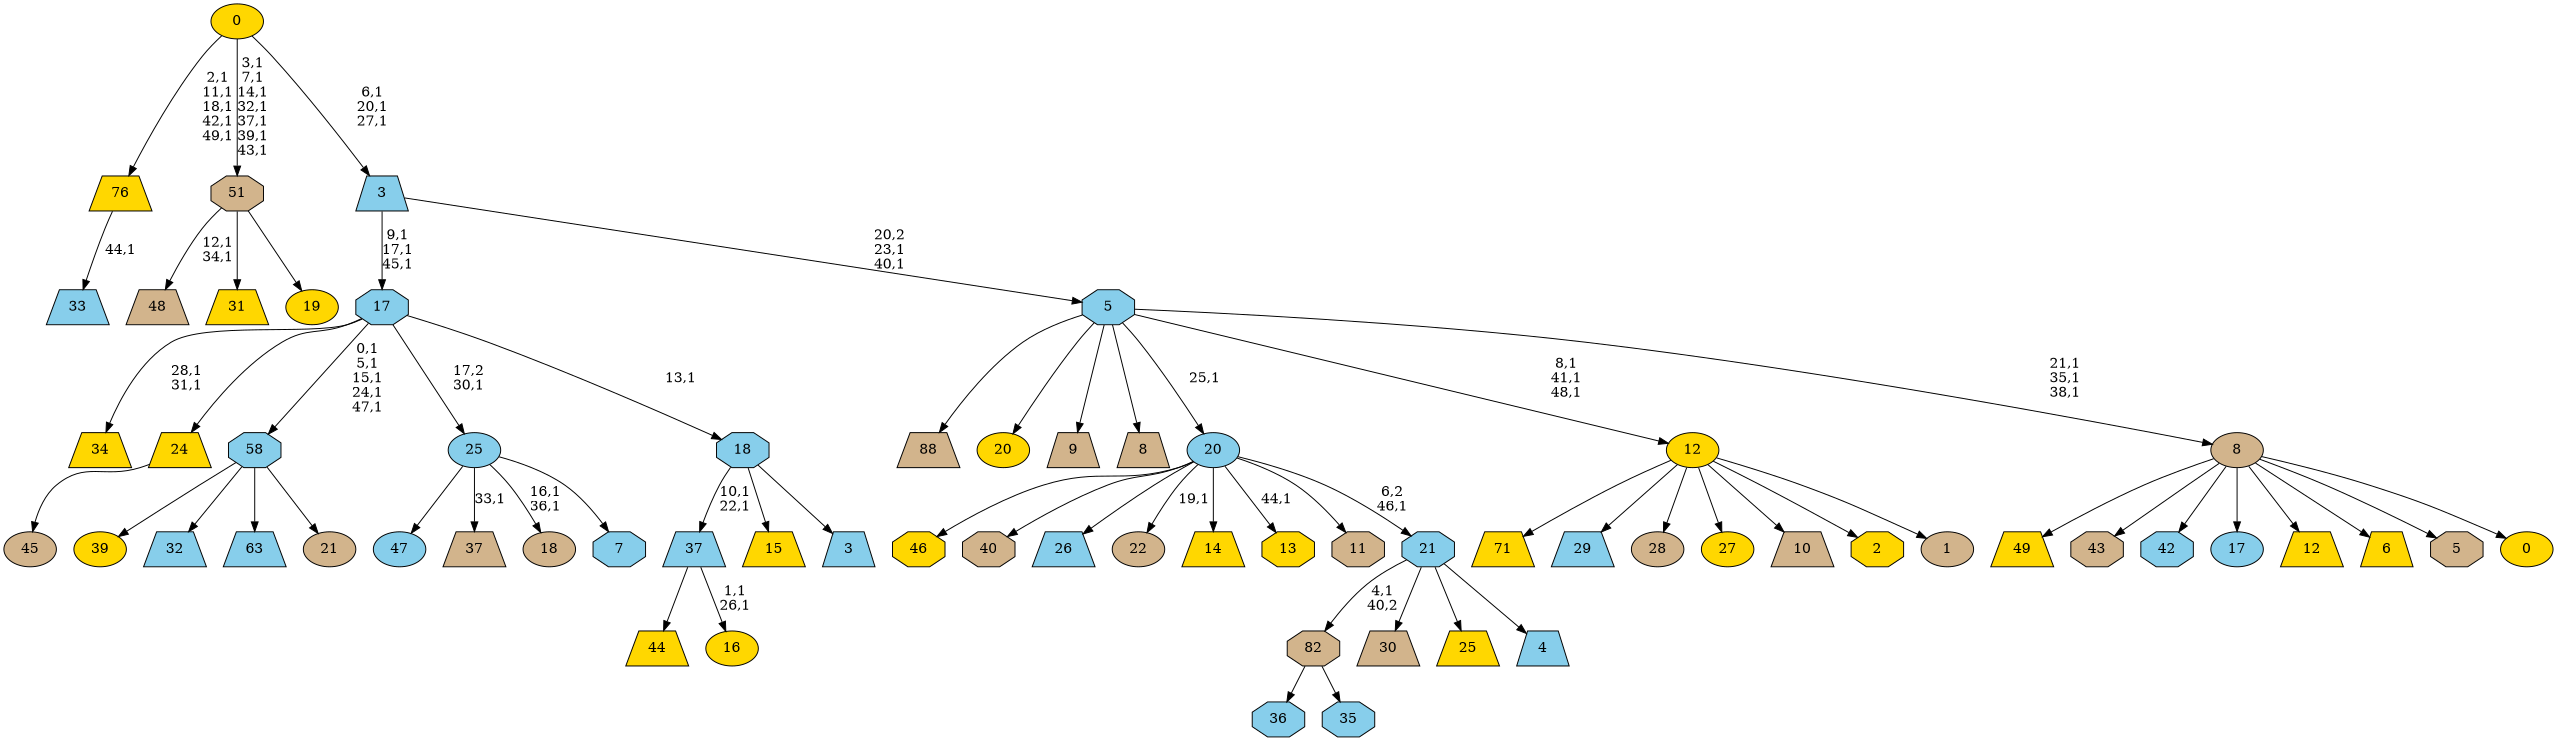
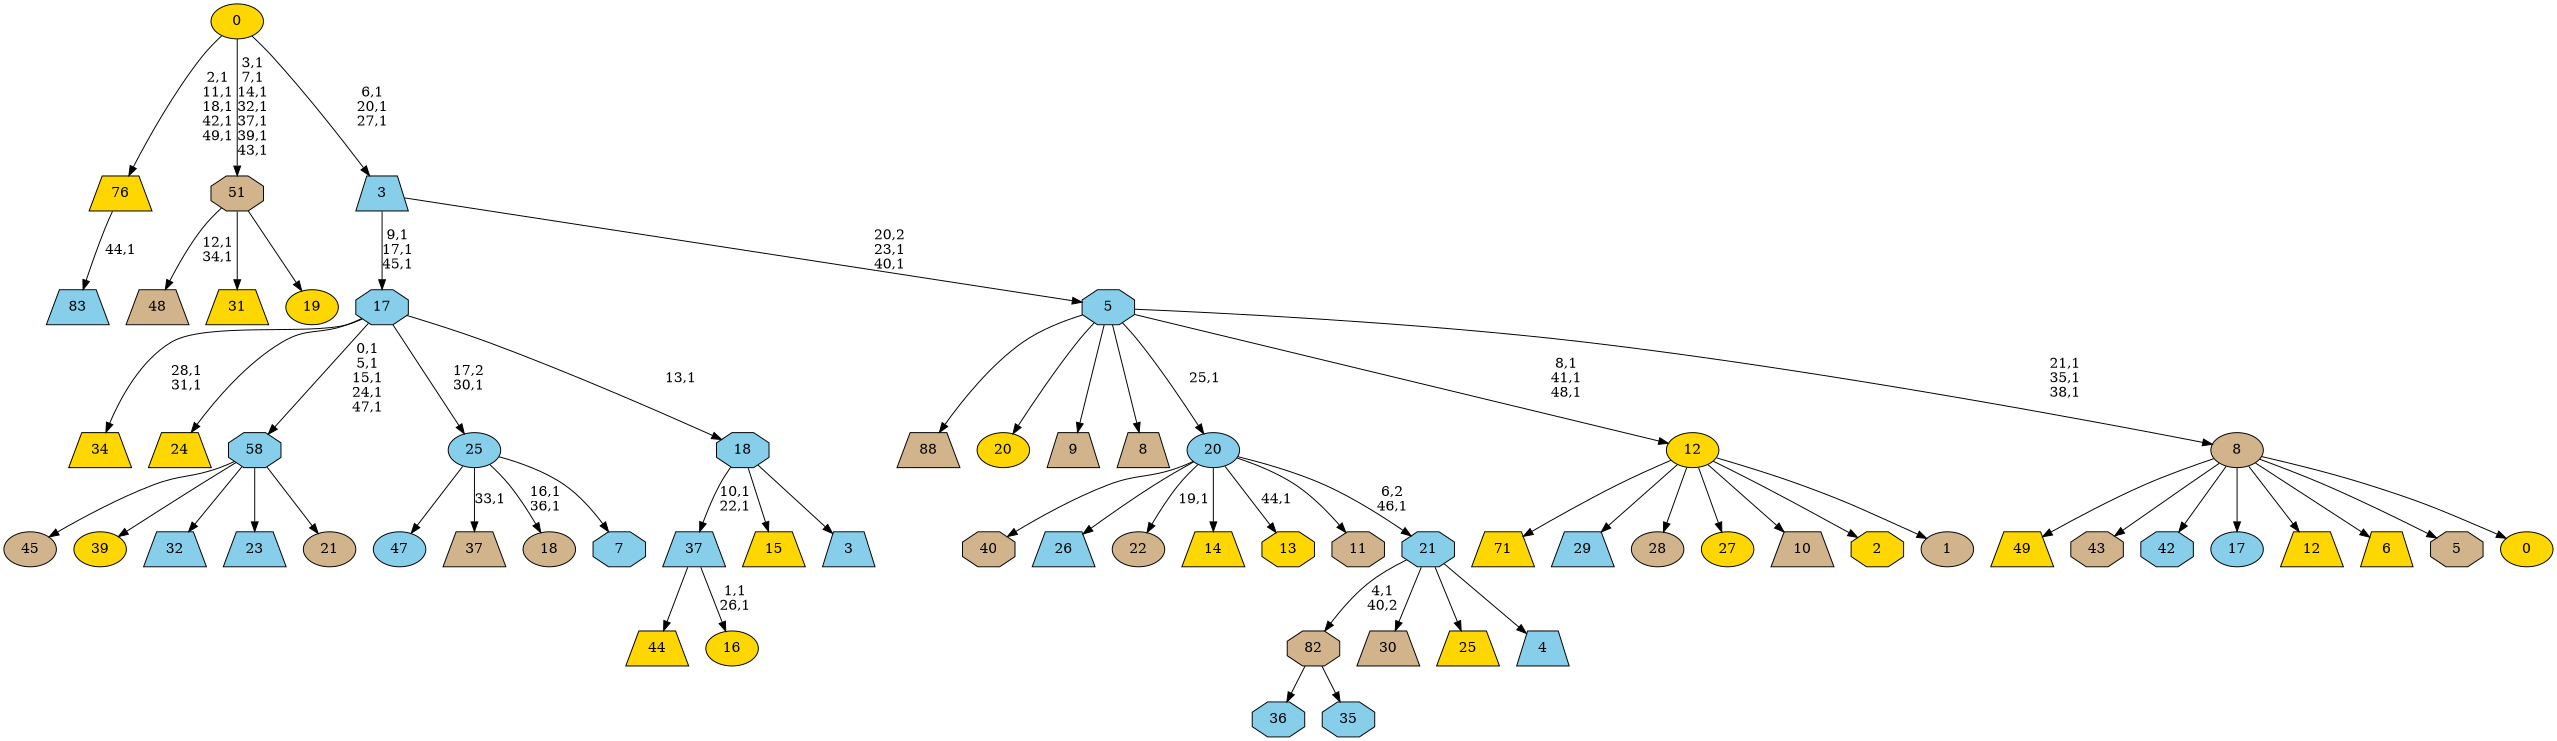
node "33": label "33" -> "83"
edge "24" -> "45": now "58" -> "45"
node "63": label "63" -> "23"
node "46": removed
